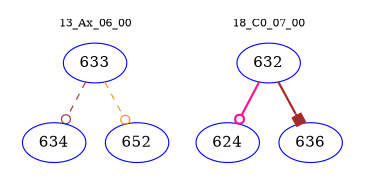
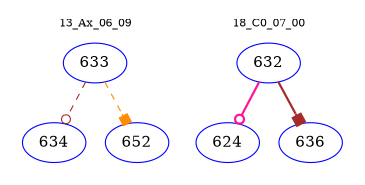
cluster "13_Ax_06_00": label "13_Ax_06_00" -> "13_Ax_06_09"
edge "633" -> "652": arrowhead odot -> box
